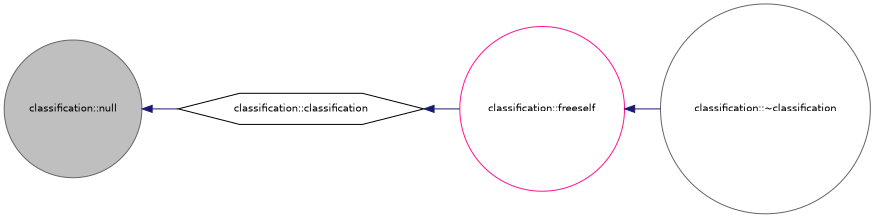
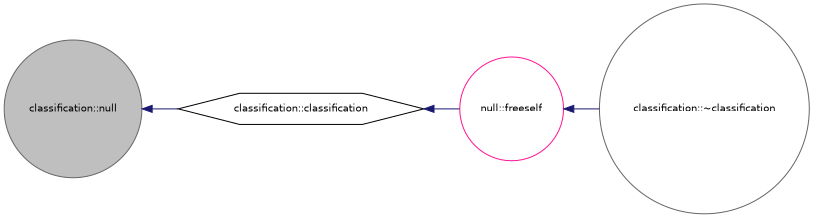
node "classification::freeself": label "classification::freeself" -> "null::freeself"
